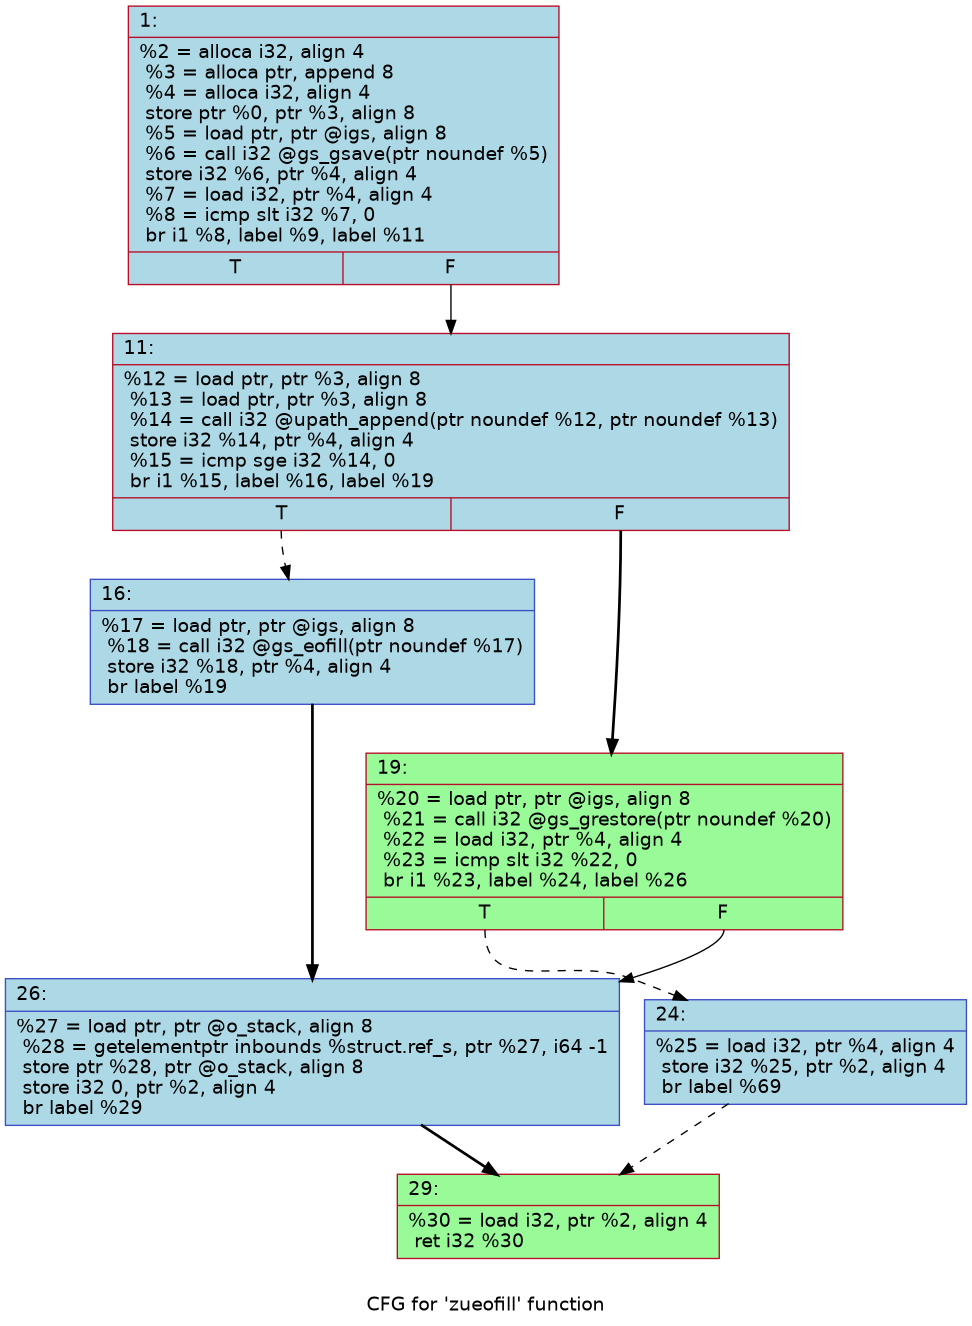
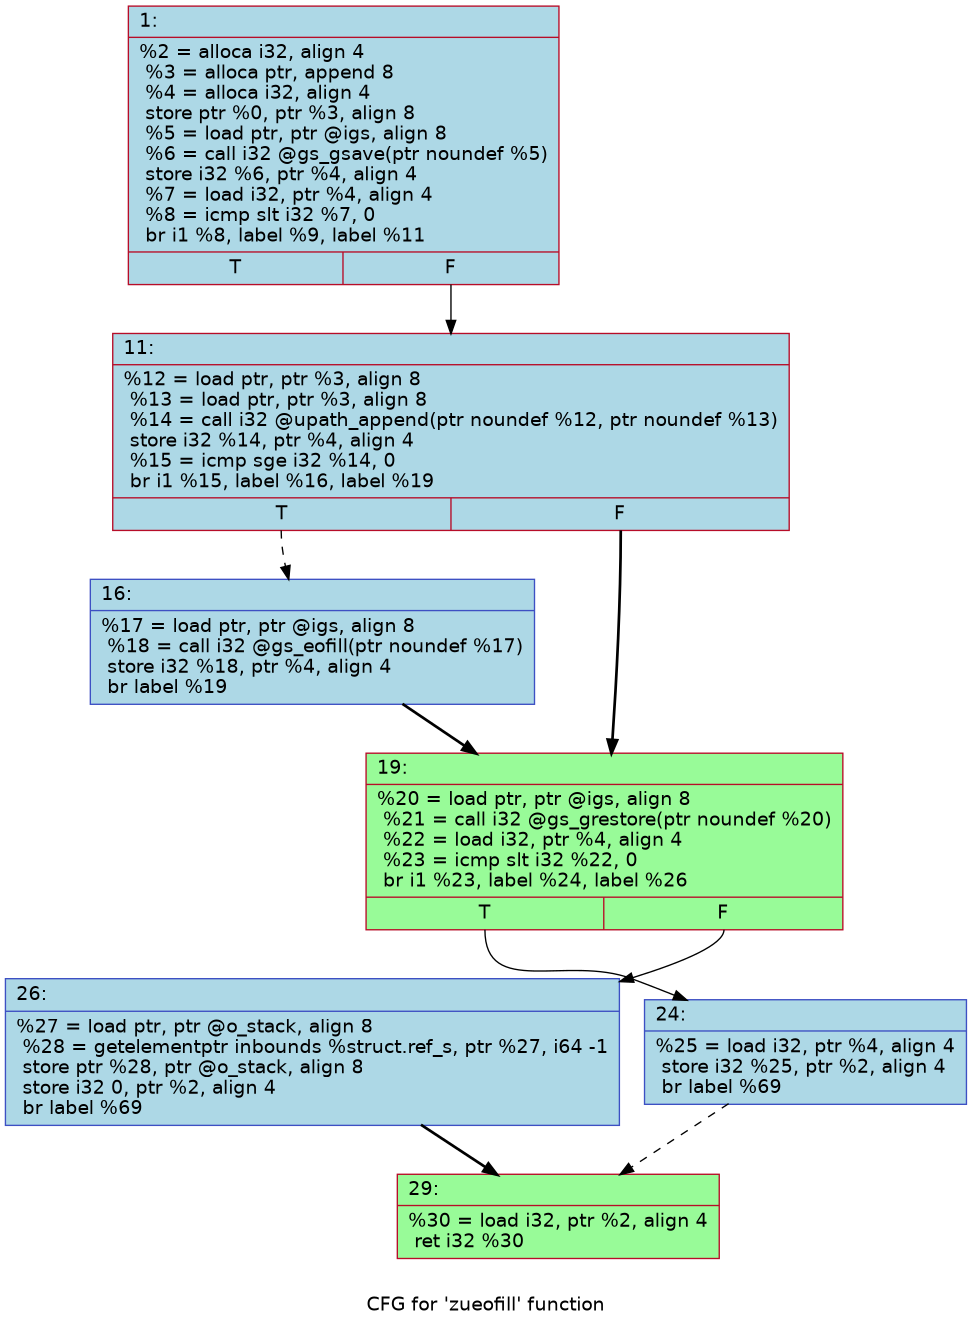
edge "16:" -> "26:": now "16:" -> "19:"
edge "19:" -> "24:": style dashed -> solid
node "26:": text "br label %29" -> "br label %69"
